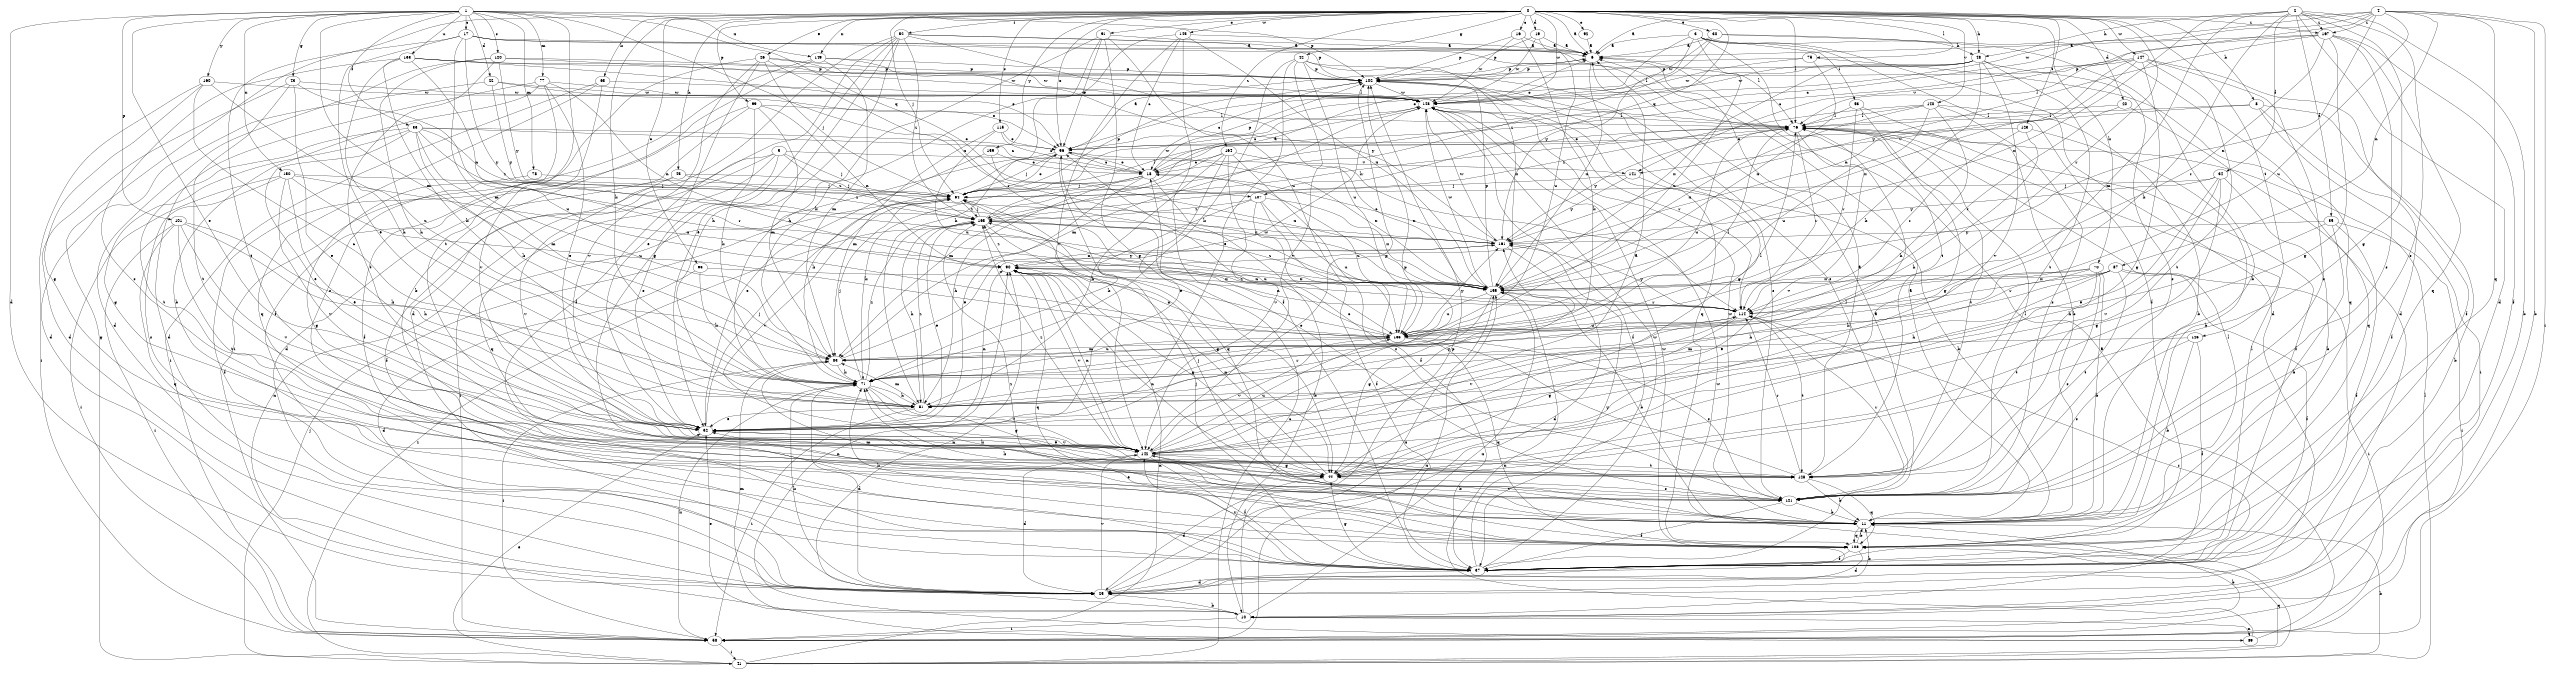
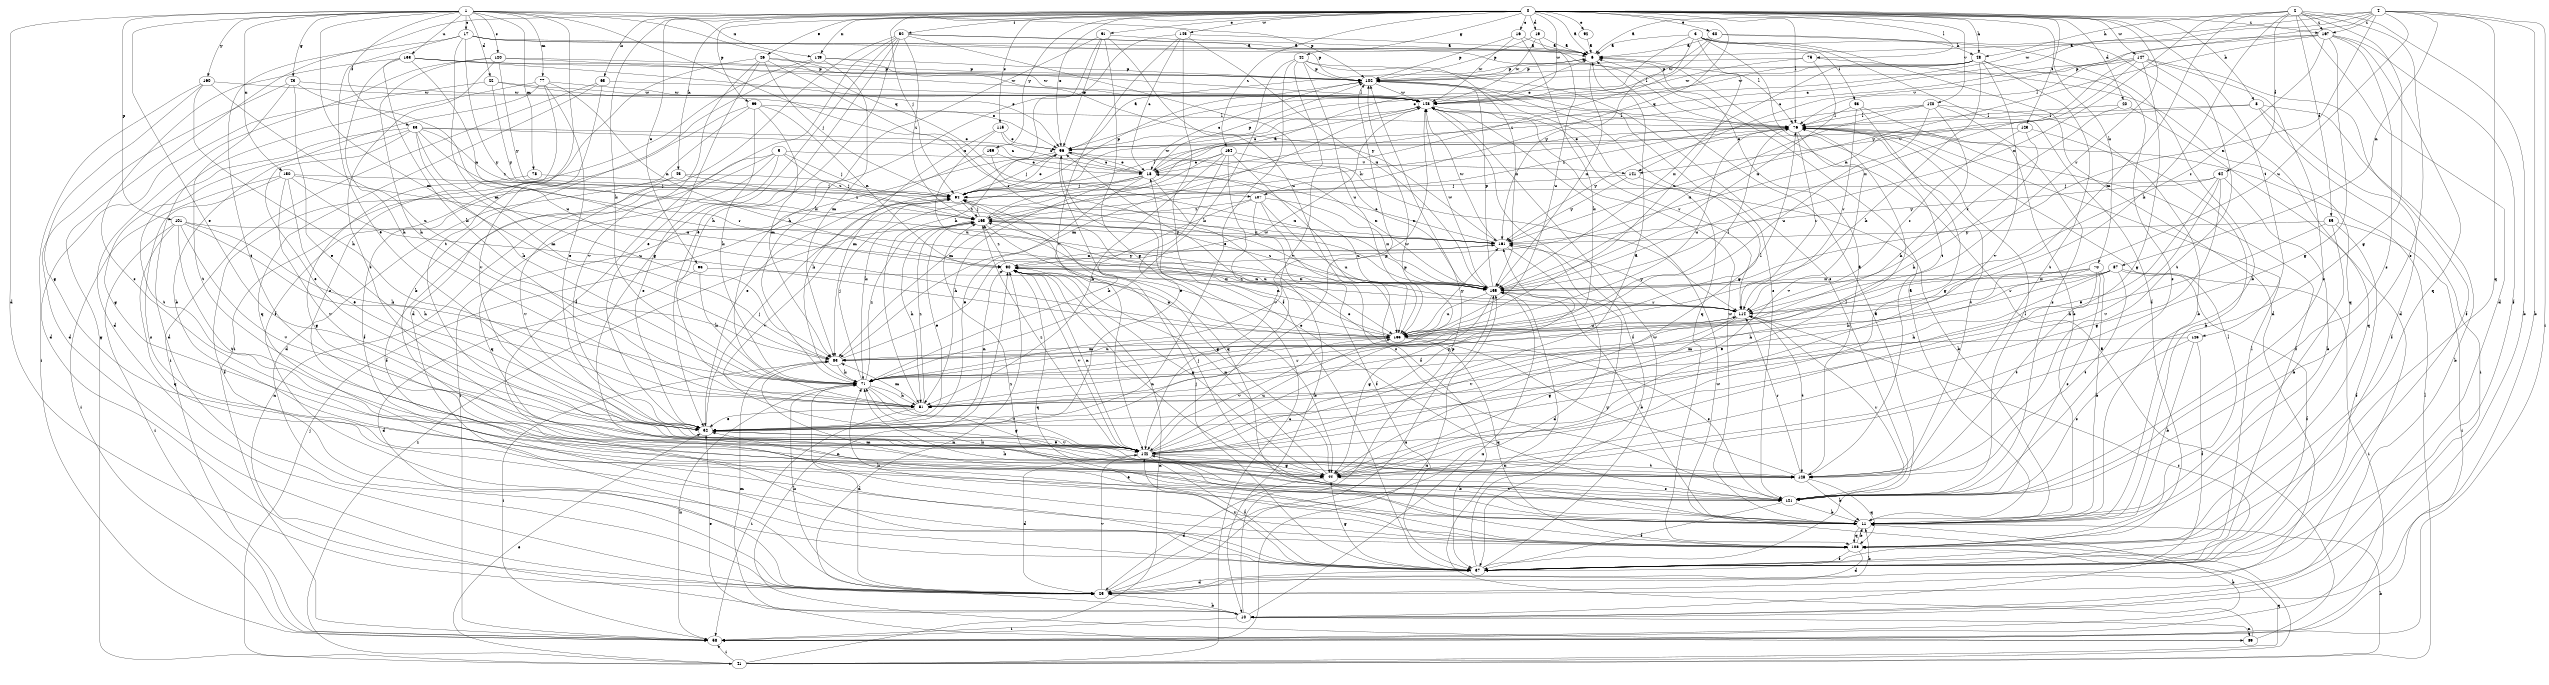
edge "101" -> "161": added, label "y"
edge "160" -> "51": label "c" -> "h"
edge "25" -> "148": now "71" -> "148"
edge "58" -> "41": reversed
